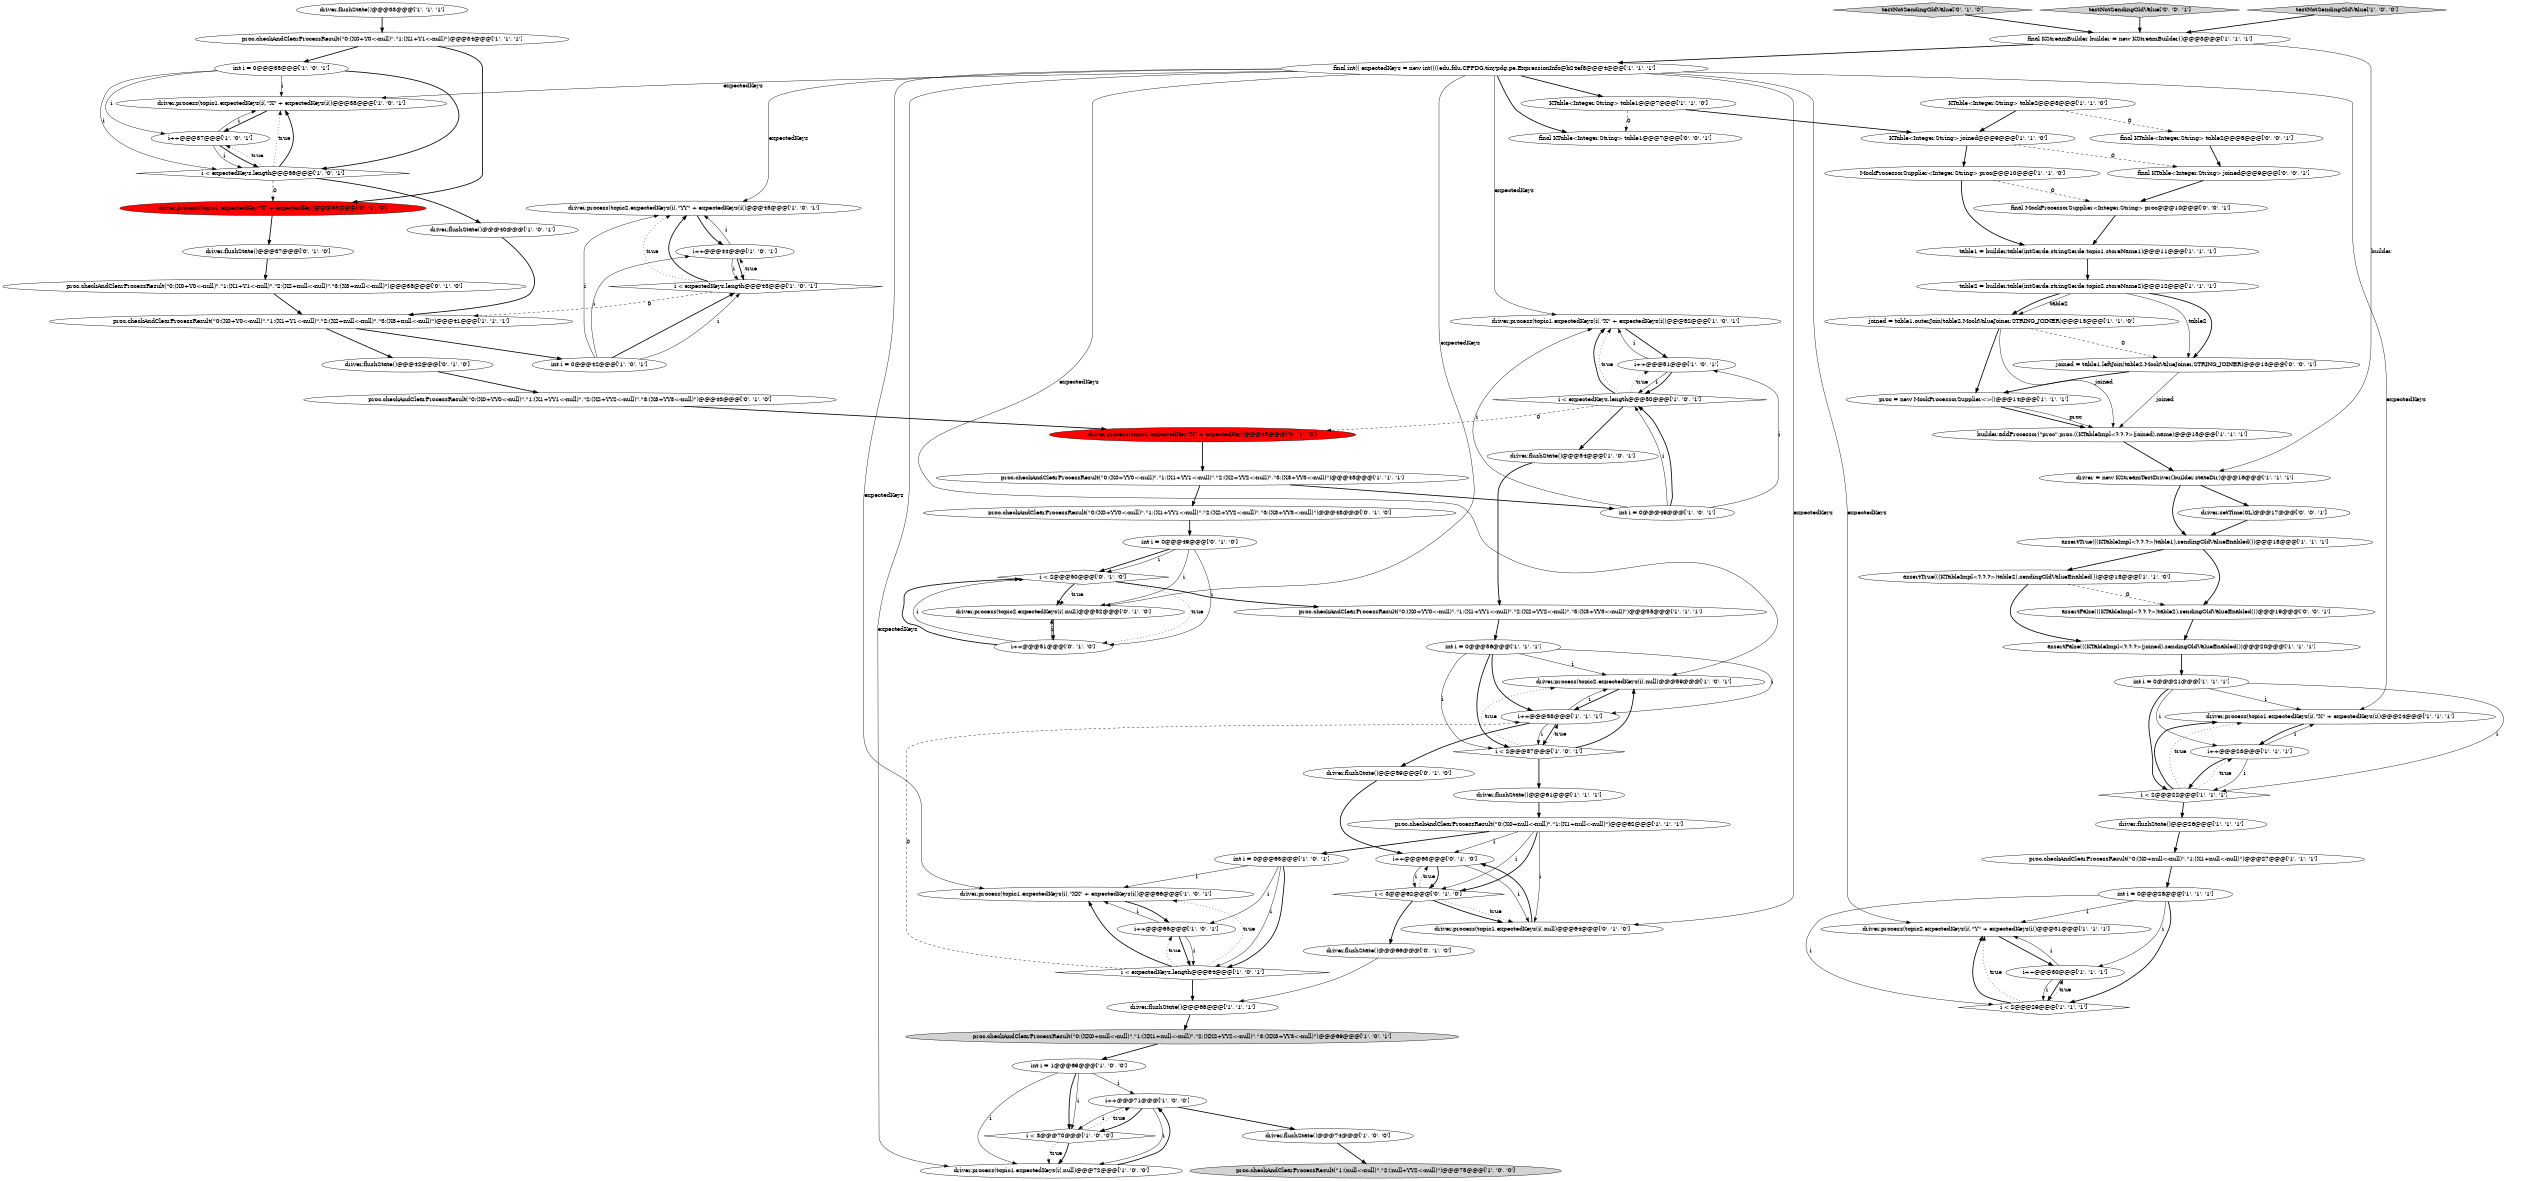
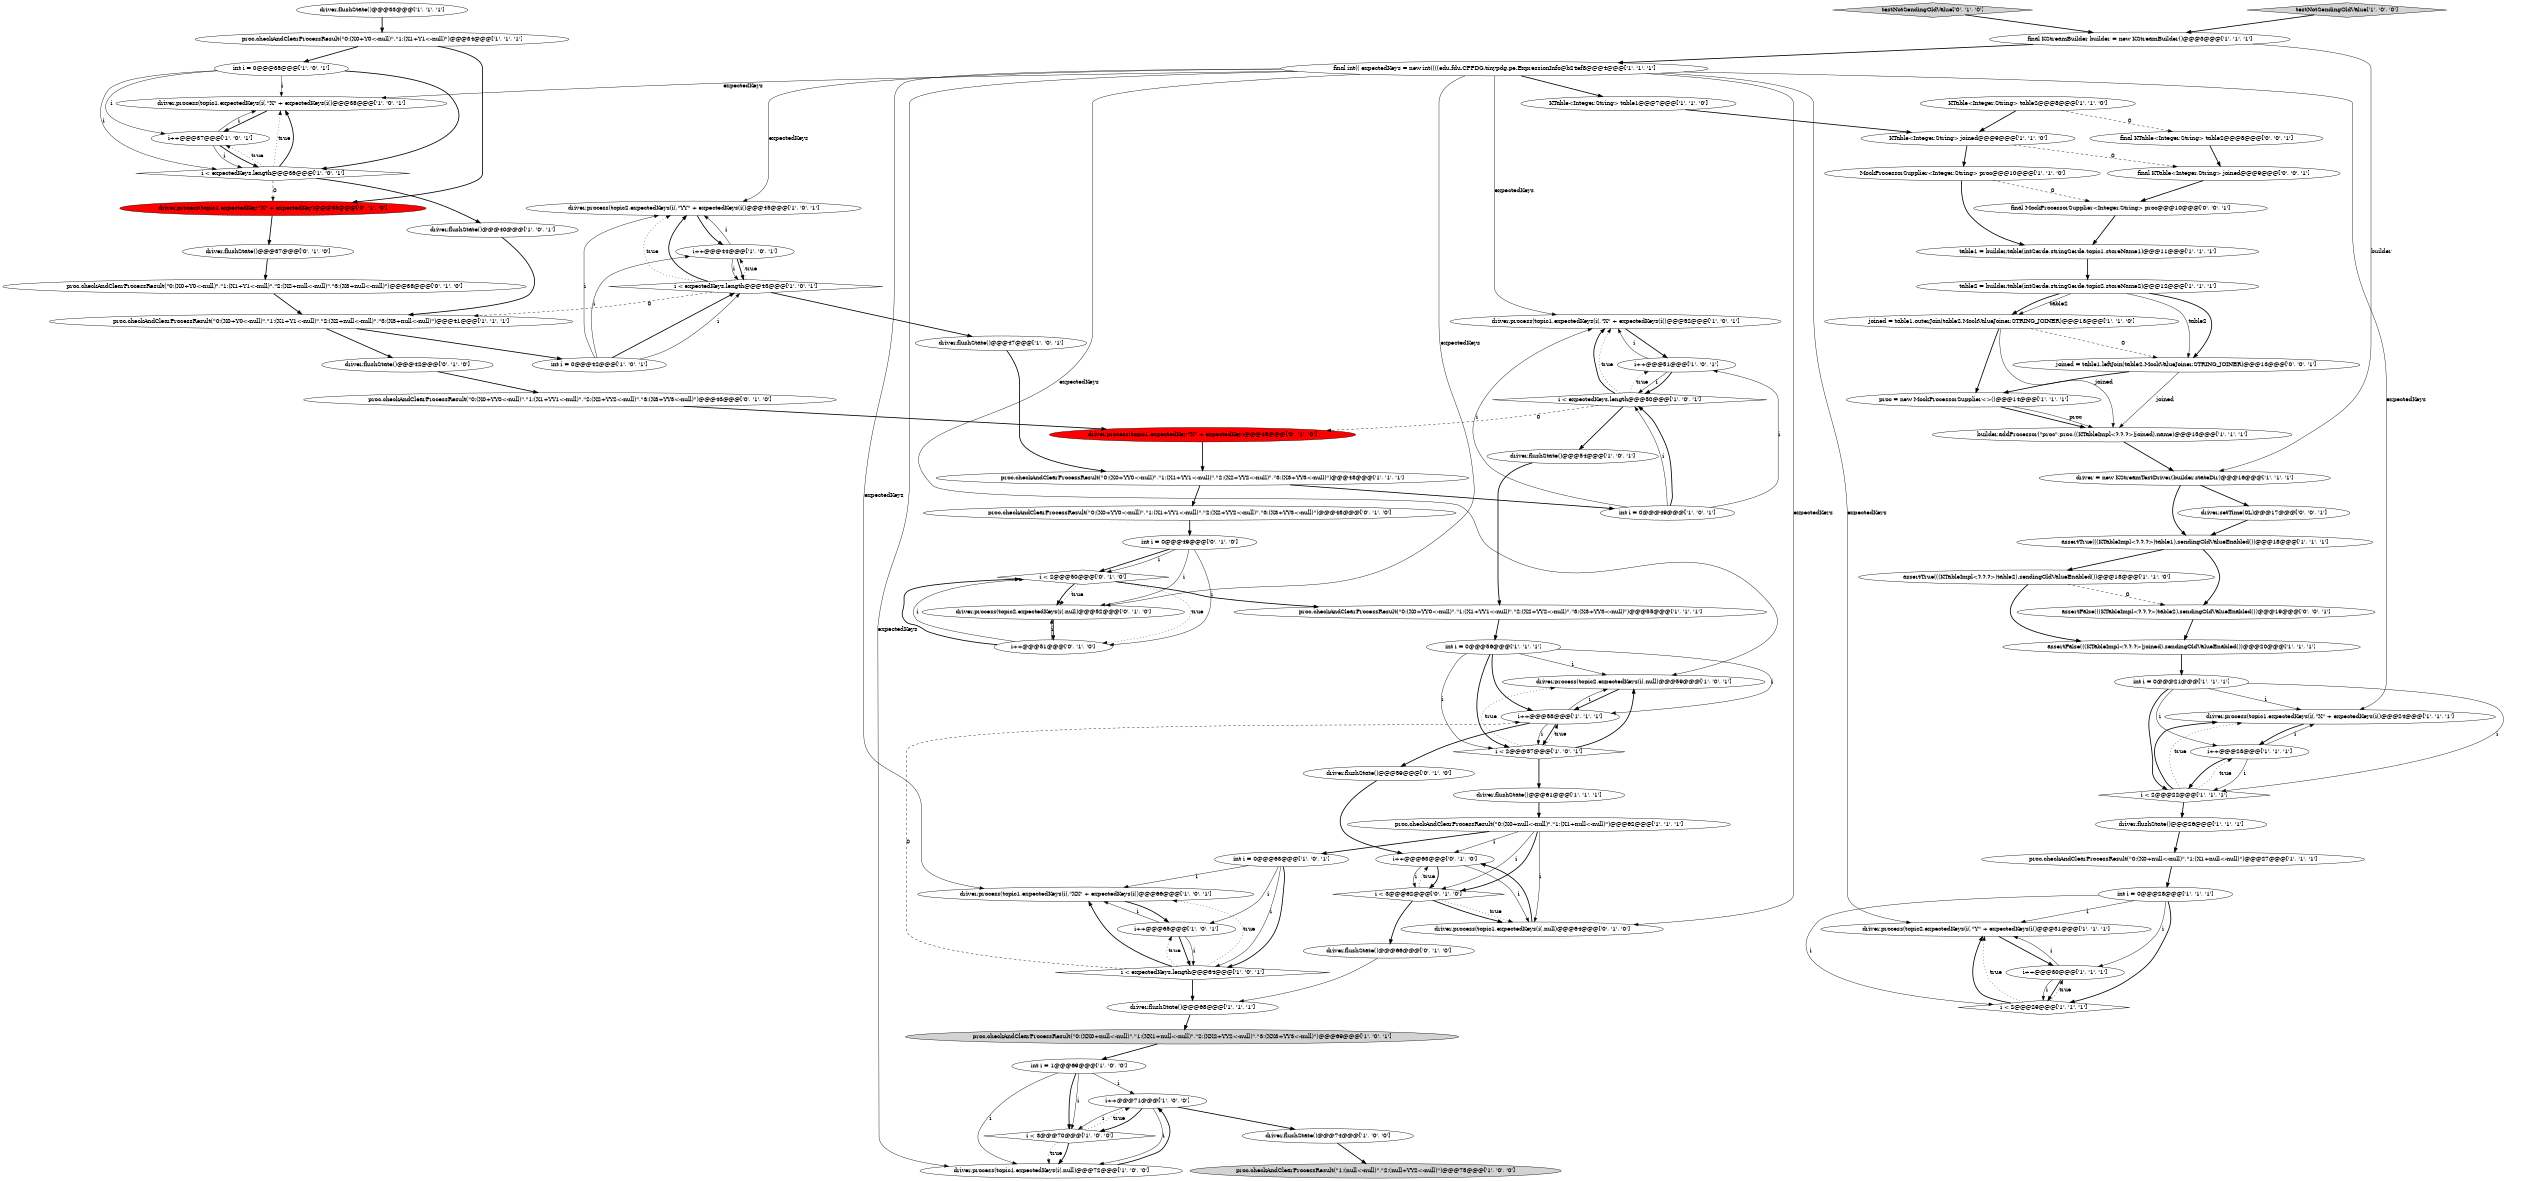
node "testNotSendingOldValue['0', '0', '1']": removed
node "final KTable<Integer,String> table1@@@7@@@['0', '0', '1']": removed
node "driver.flushState()@@@47@@@['1', '0', '1']": added
